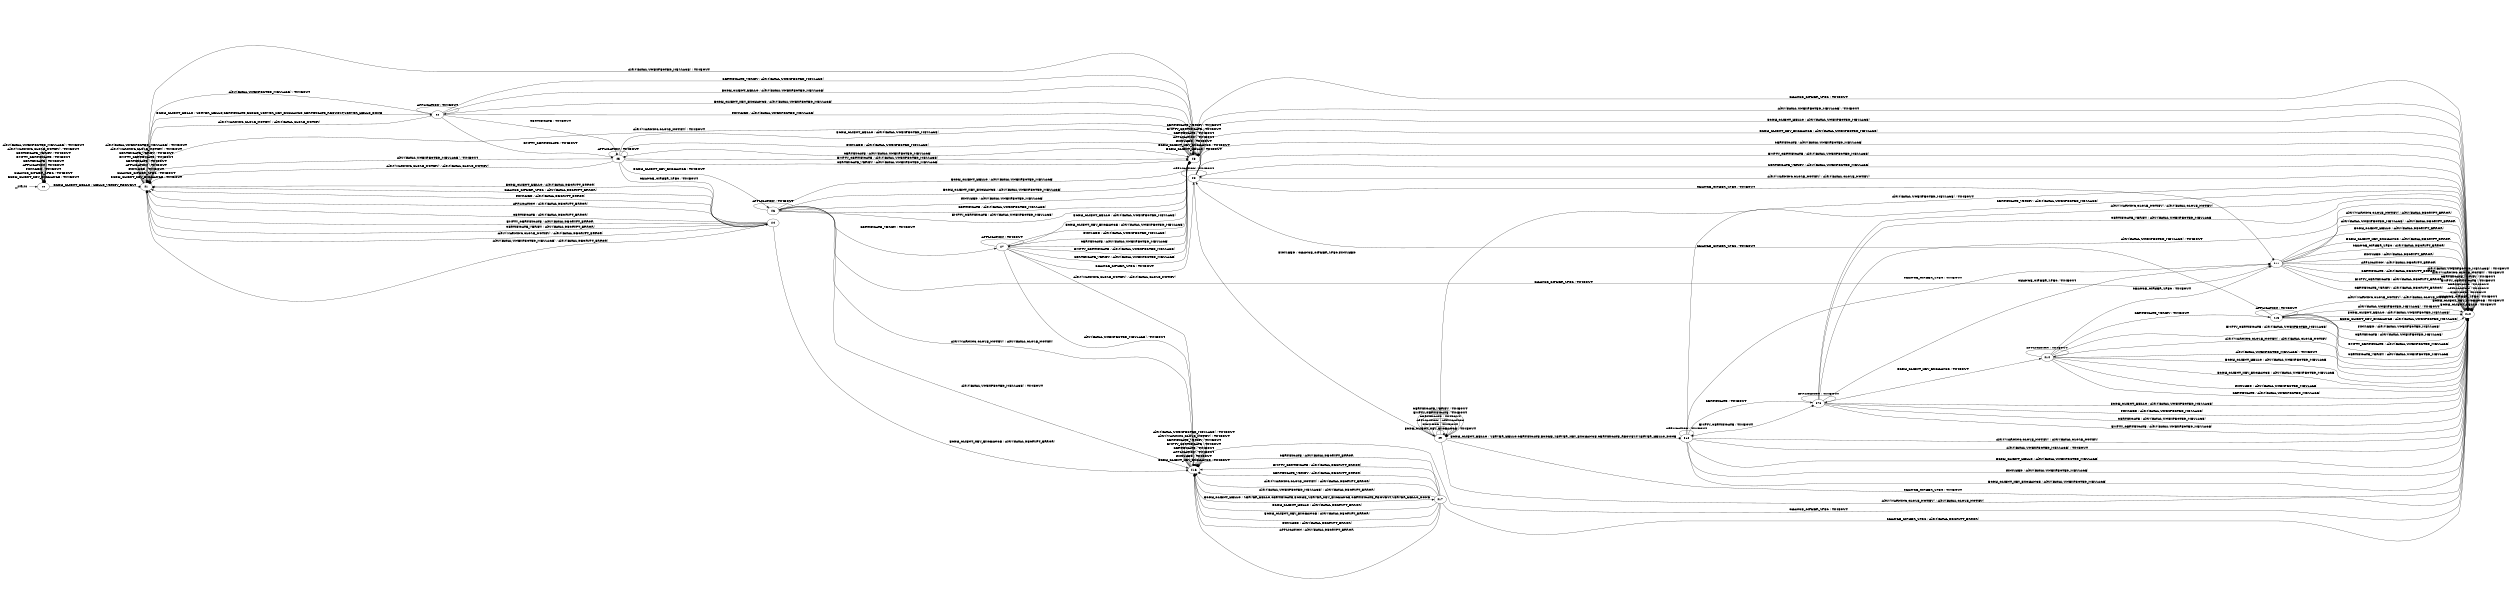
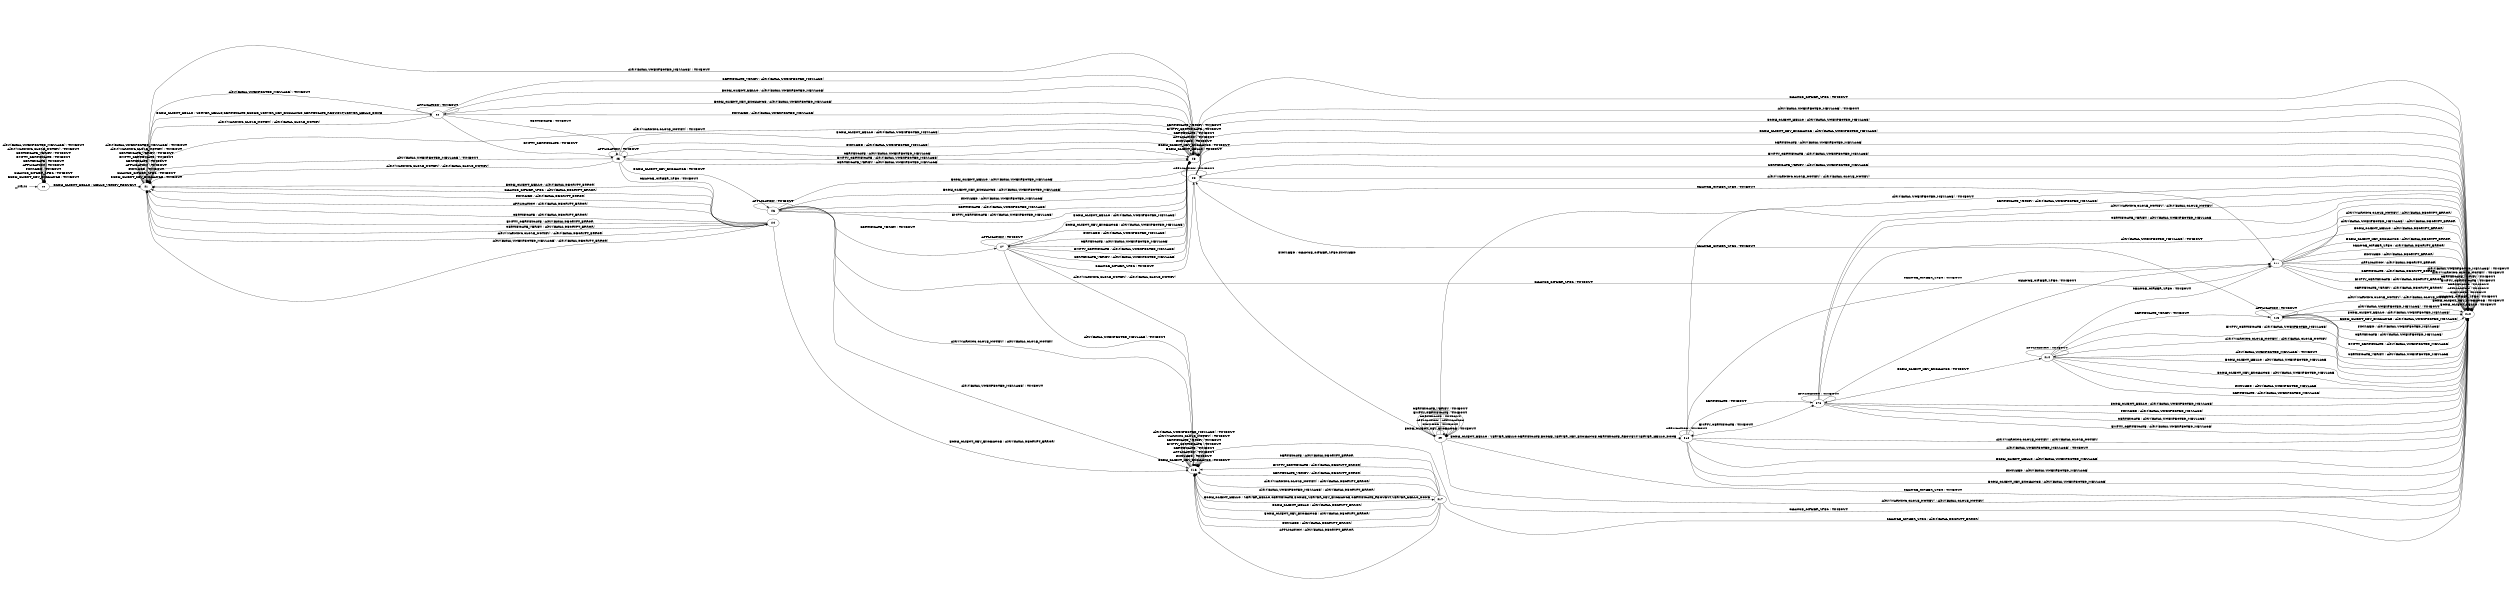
edge "s8" -> "s9": arrowhead normal -> dot
